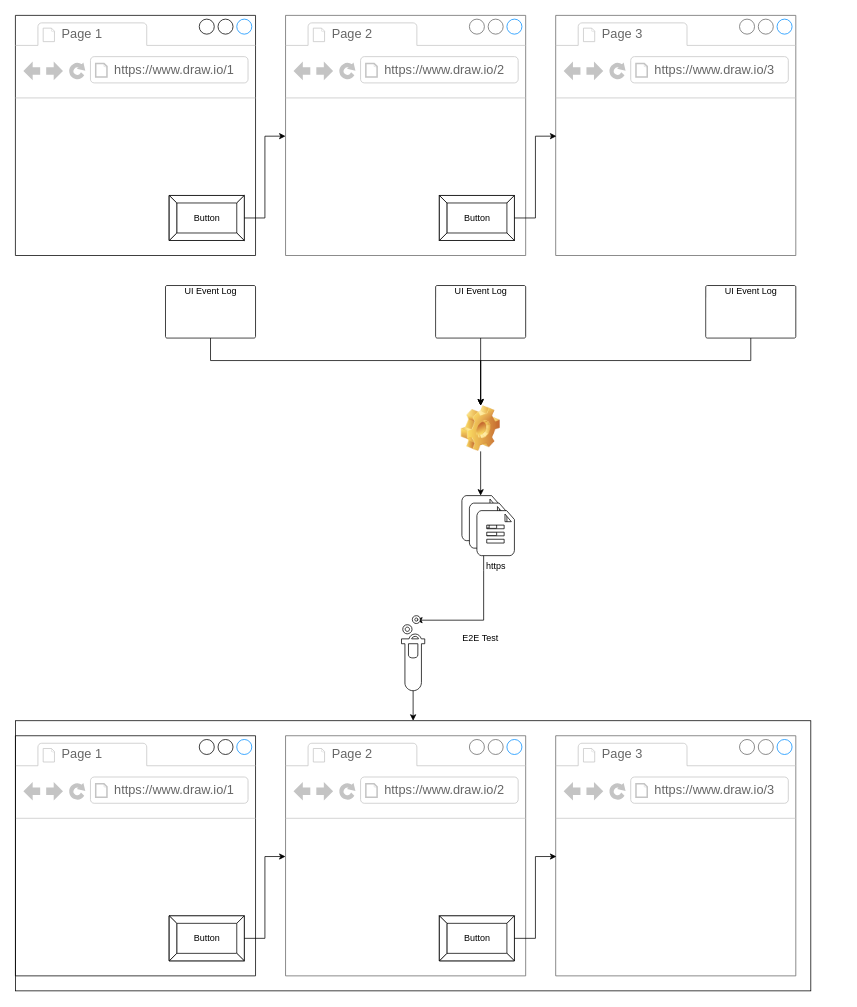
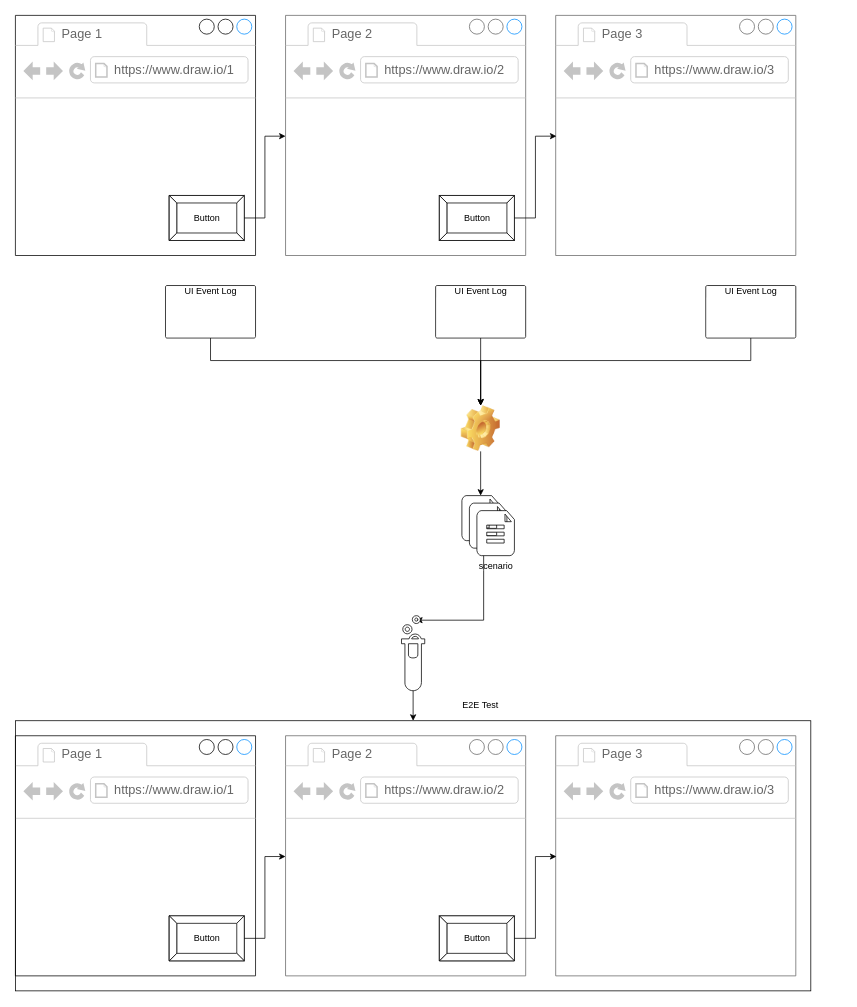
node "https": label "https" -> "scenario"
node "E2E Test": moved (480, 638) -> (480, 705)
